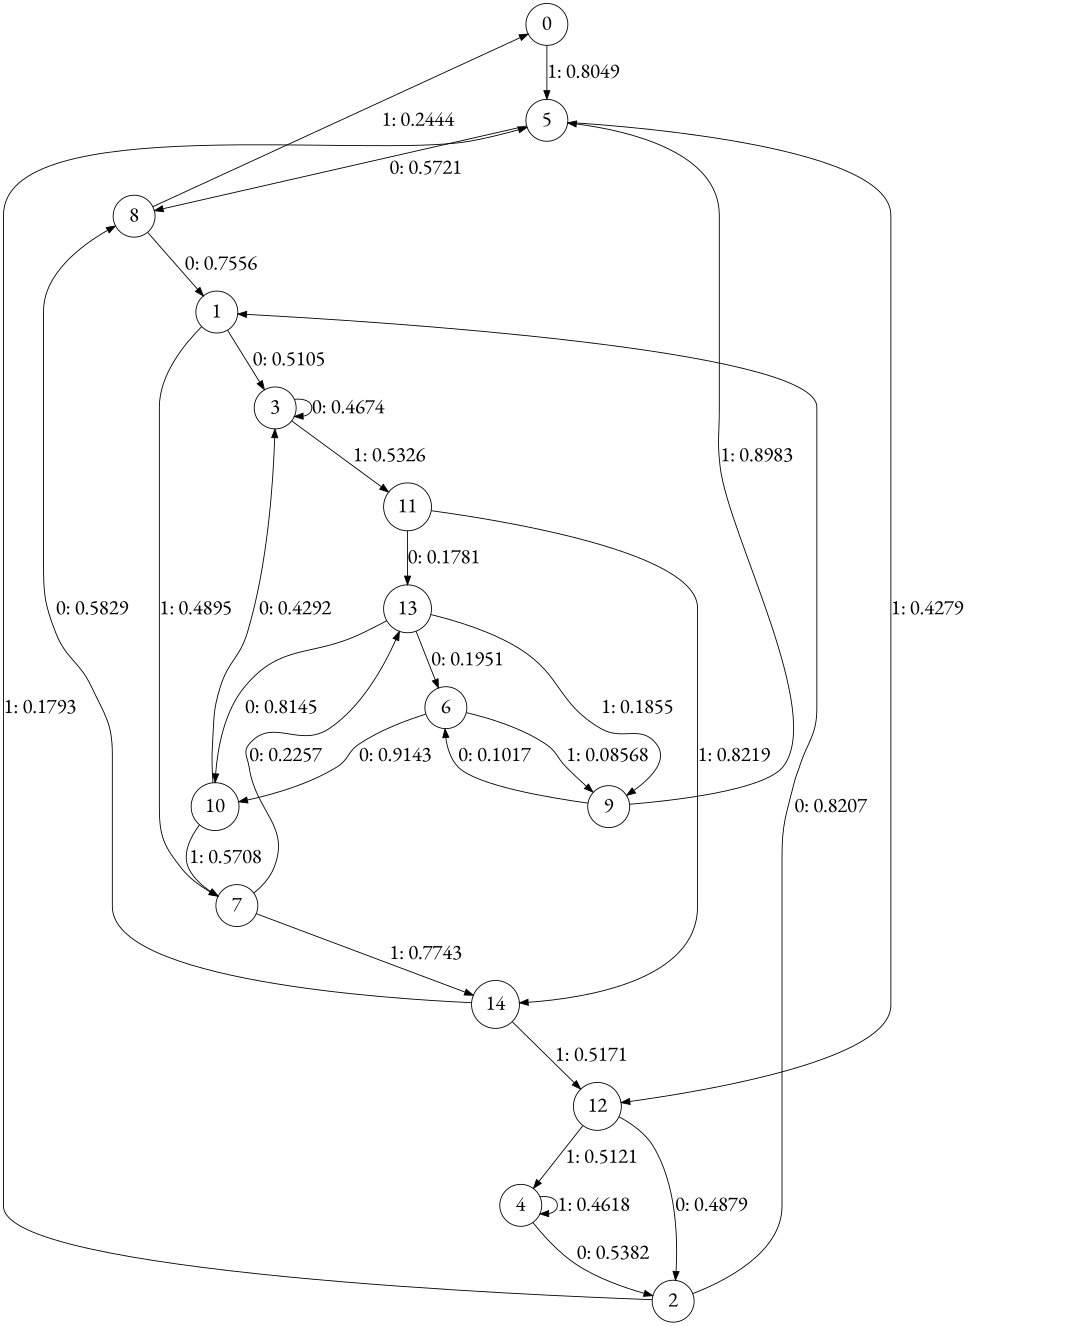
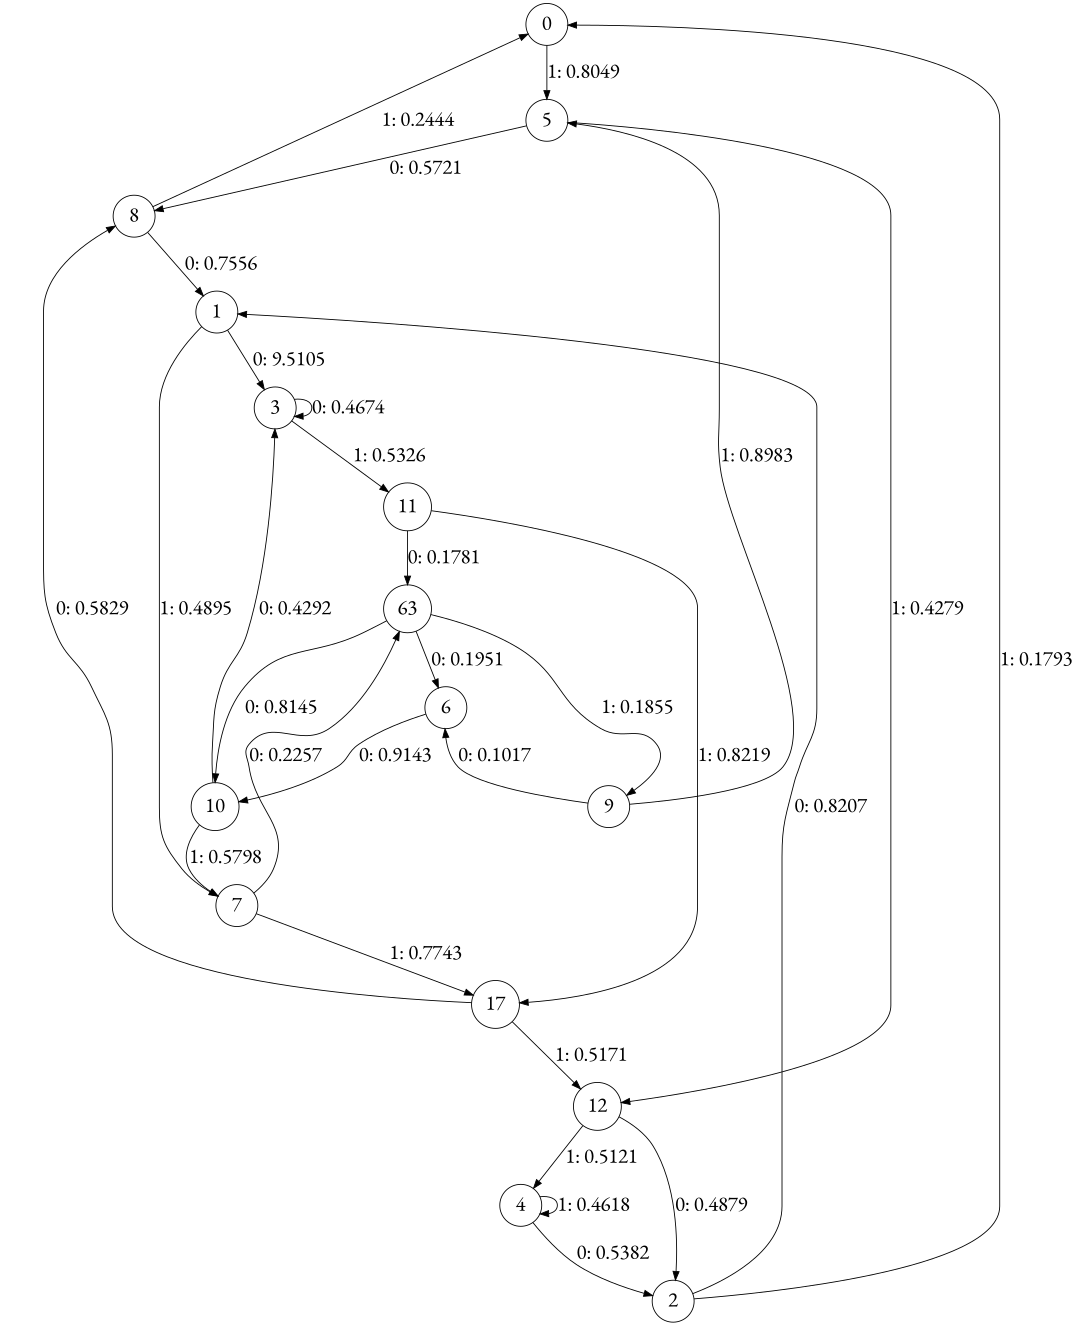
edge "1" -> "3": label "0: 0.5105   " -> "0: 9.5105   "
node "13": label "13" -> "63"
edge "6" -> "9": removed, label "1: 0.08568"
edge "2" -> "5": now "2" -> "0"
edge "10" -> "7": label "1: 0.5708   " -> "1: 0.5798   "
node "14": label "14" -> "17"
